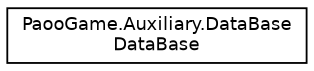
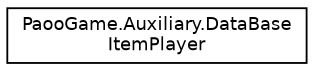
node "PaooGame.Auxiliary.DataBase DataBase": label "PaooGame.Auxiliary.DataBase DataBase" -> "PaooGame.Auxiliary.DataBase ItemPlayer"
